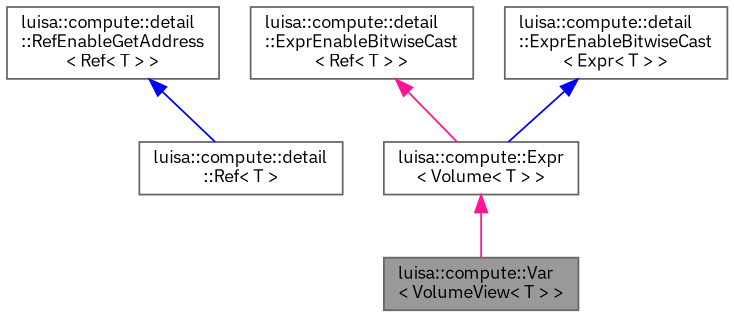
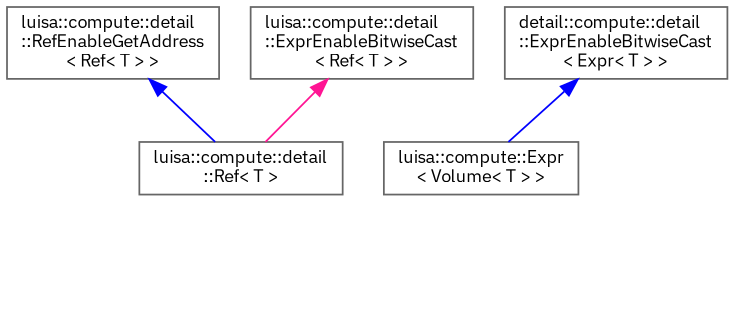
node "luisa::compute::detail ::ExprEnableBitwiseCast < Expr< T > >": label "luisa::compute::detail ::ExprEnableBitwiseCast < Expr< T > >" -> "detail::compute::detail ::ExprEnableBitwiseCast < Expr< T > >"
edge "luisa::compute::Expr < Volume< T > >" -> "luisa::compute::detail ::ExprEnableBitwiseCast < Ref< T > >": now "luisa::compute::detail ::Ref< T >" -> "luisa::compute::detail ::ExprEnableBitwiseCast < Ref< T > >"
node "luisa::compute::Var < VolumeView< T > >": removed
